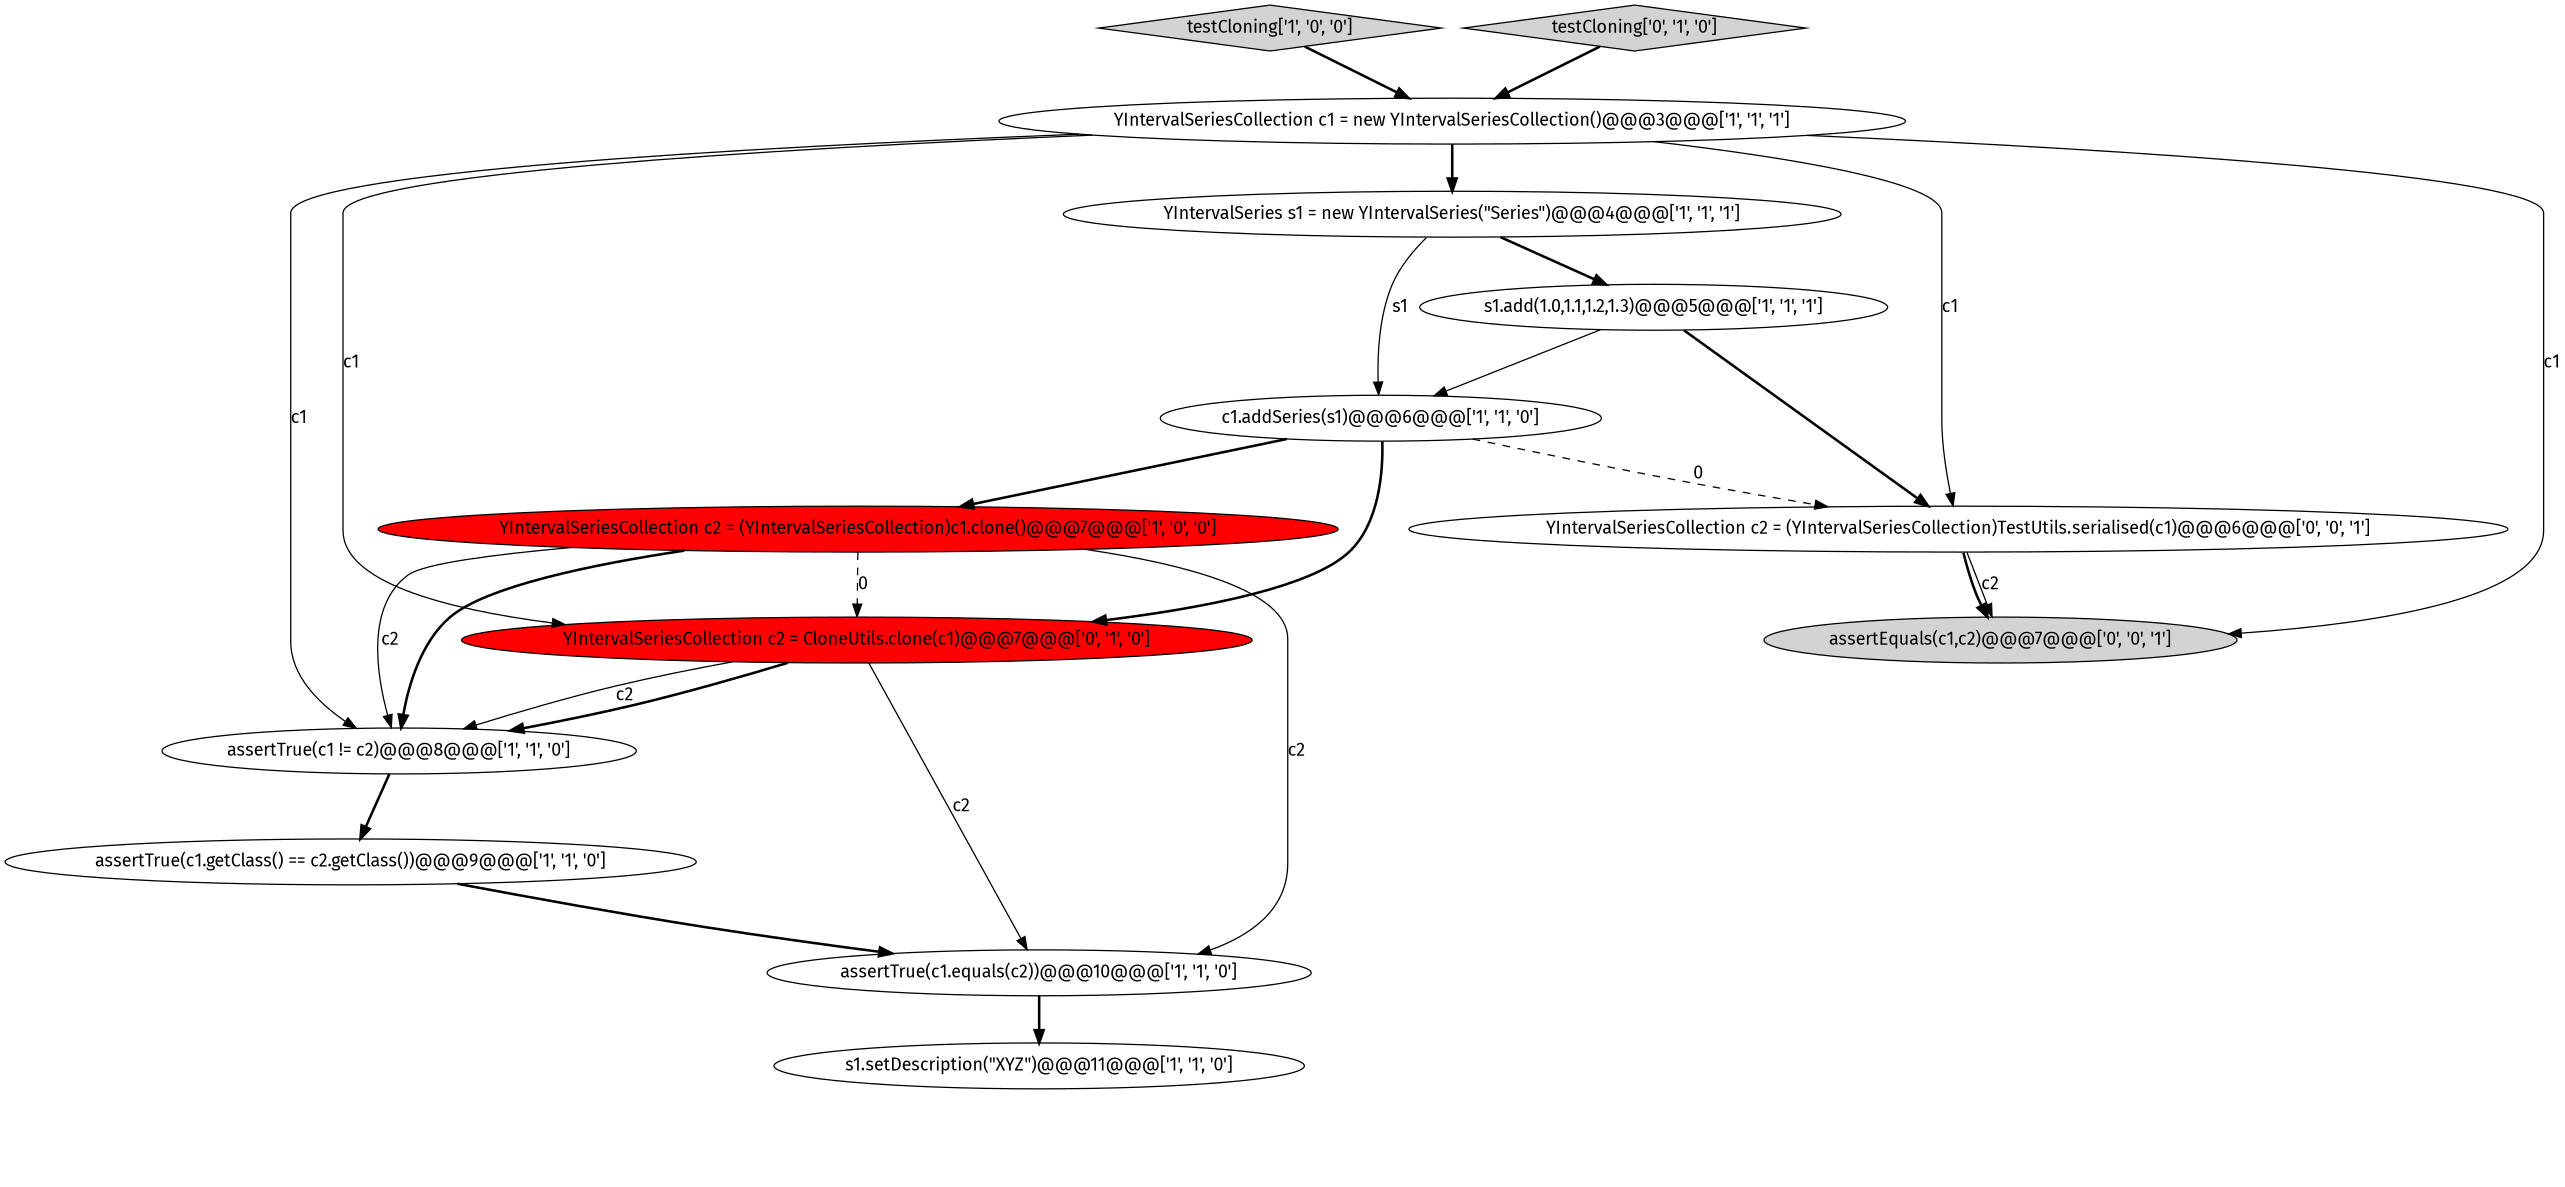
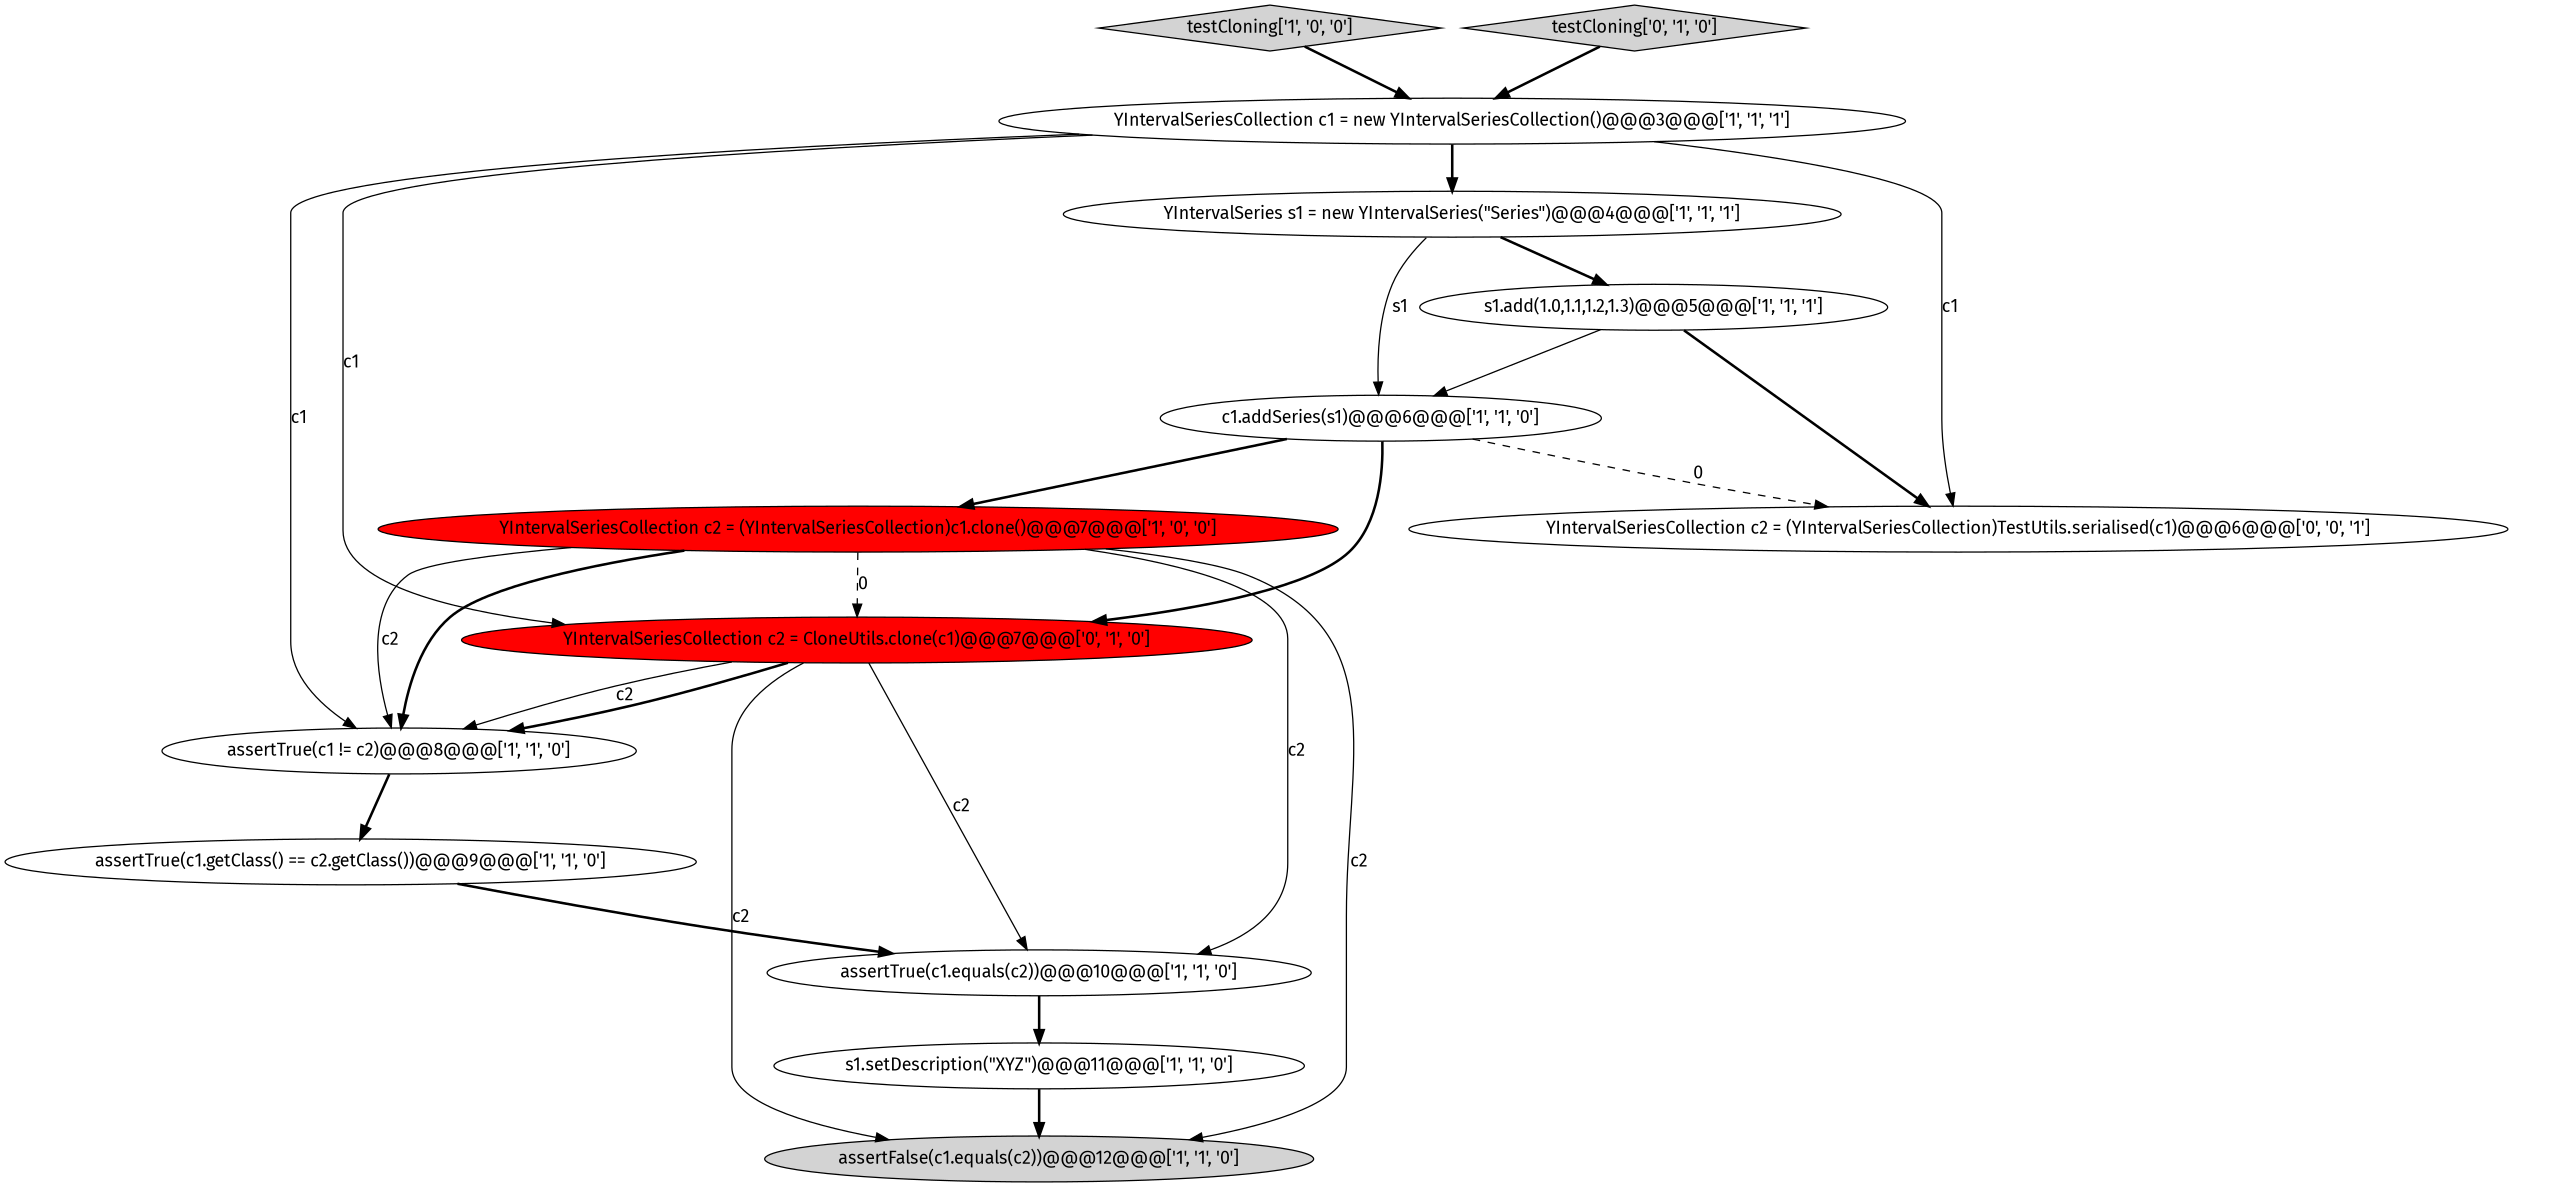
node "assertEquals(c1,c2)@@@7@@@['0', '0', '1']": removed
node "assertFalse(c1.equals(c2))@@@12@@@['1', '1', '0']": added
